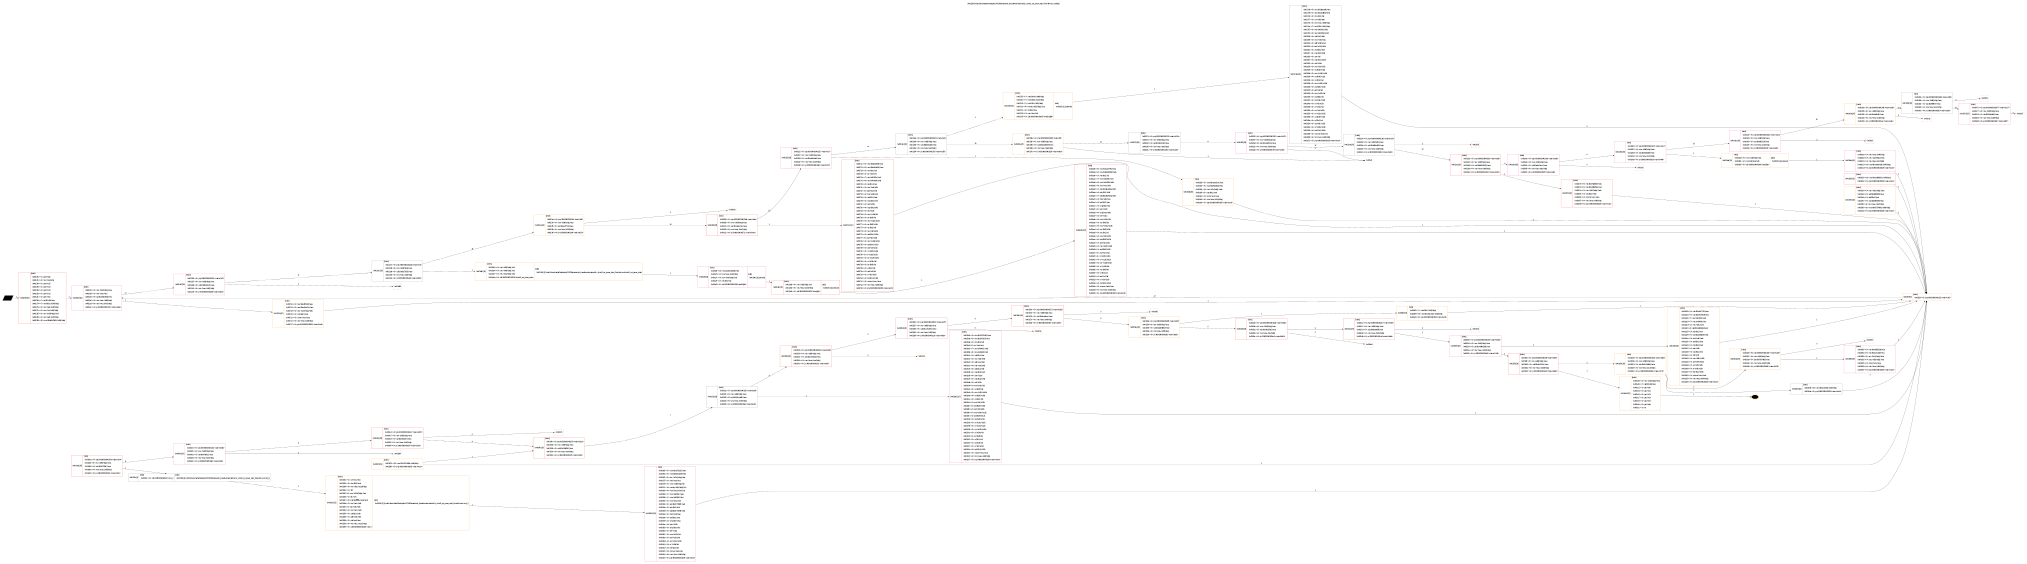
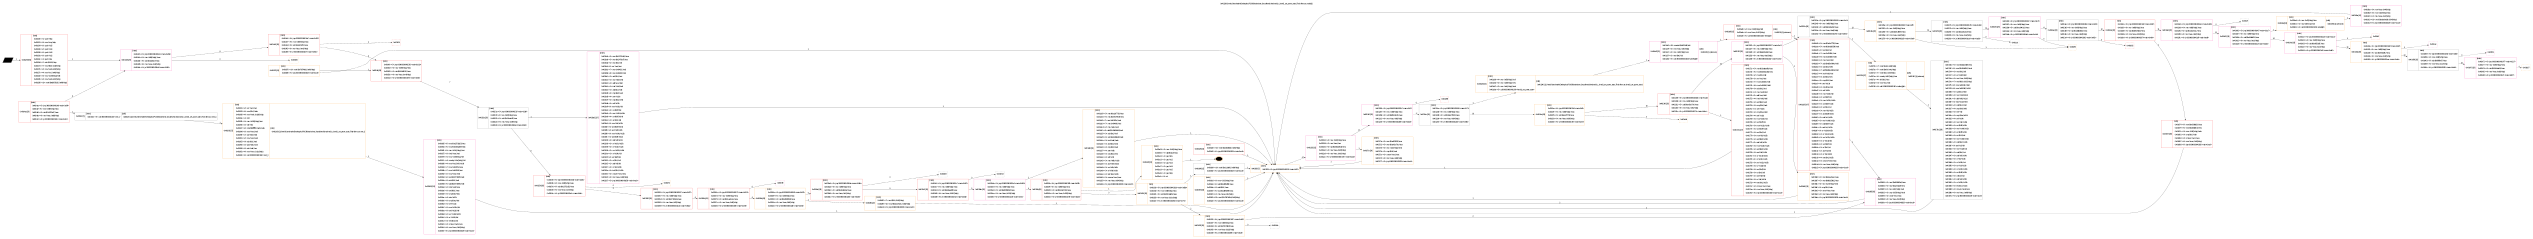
node "0x401c9d": added
edge "0x401a95 [147]" -> "0x401f28 [5]": now "0x401a95 [147]" -> "0x401885 [30]"
edge "0x401260 [50]" -> "0x401292 [32]": now "0x401260 [50]" -> "0x4014c6 [28]"
node "0x401c3a": removed
